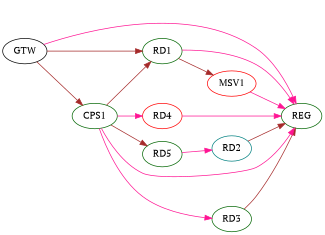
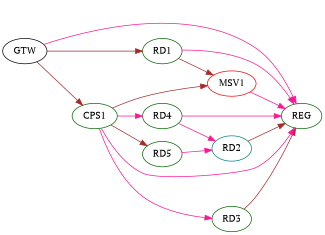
edge "CPS1" -> "RD1": now "CPS1" -> "MSV1"
node "RD4": color red -> darkgreen
edge "RD4" -> "RD2": added
